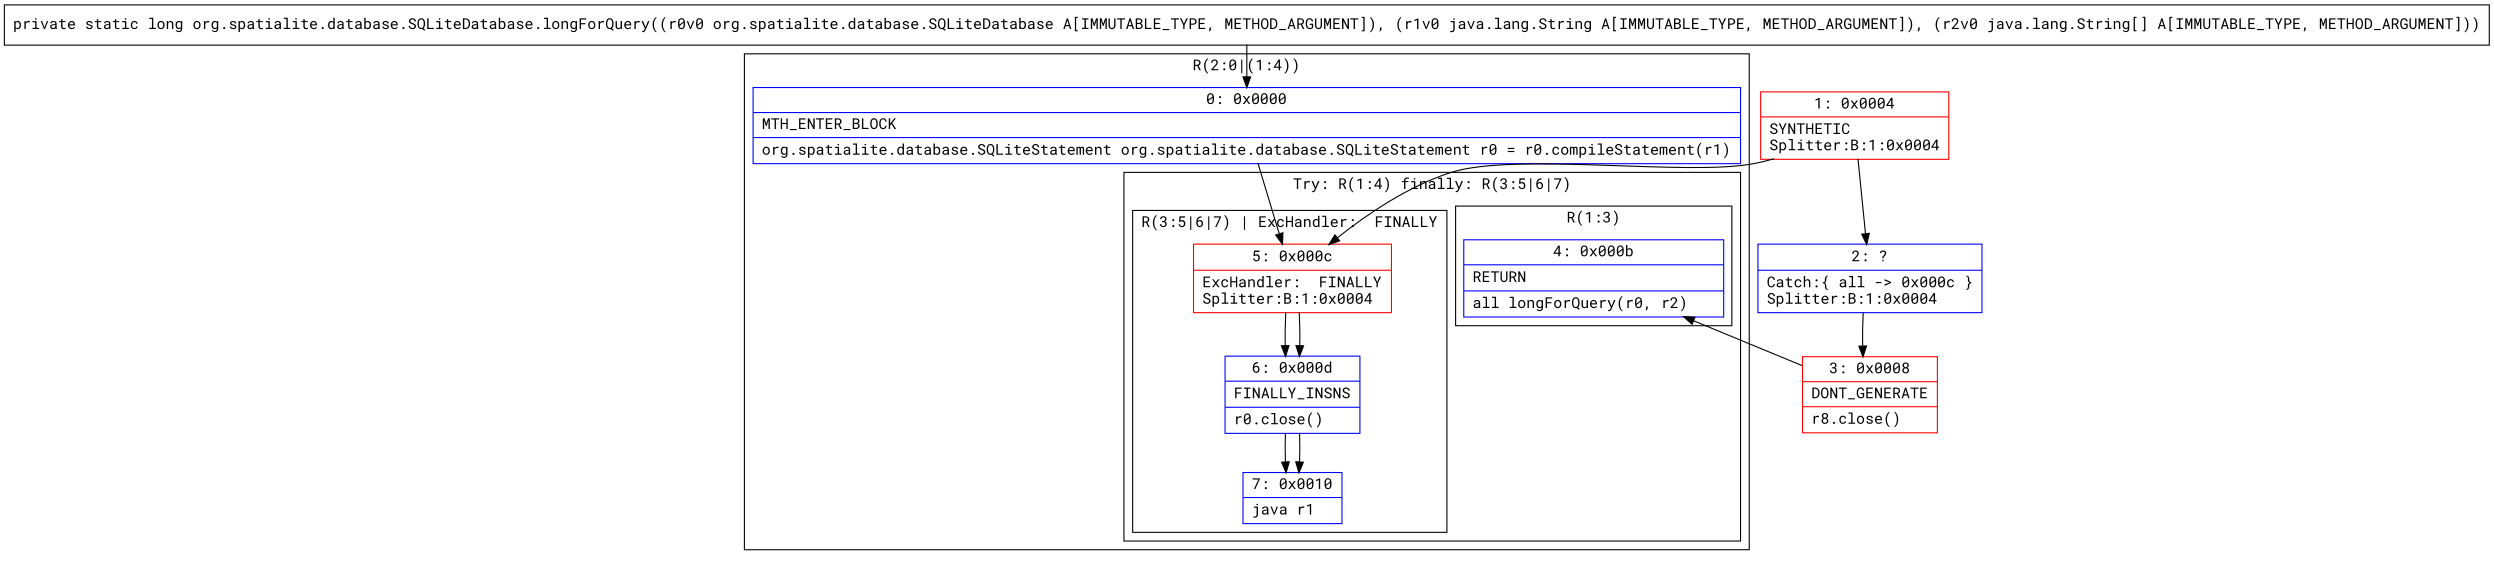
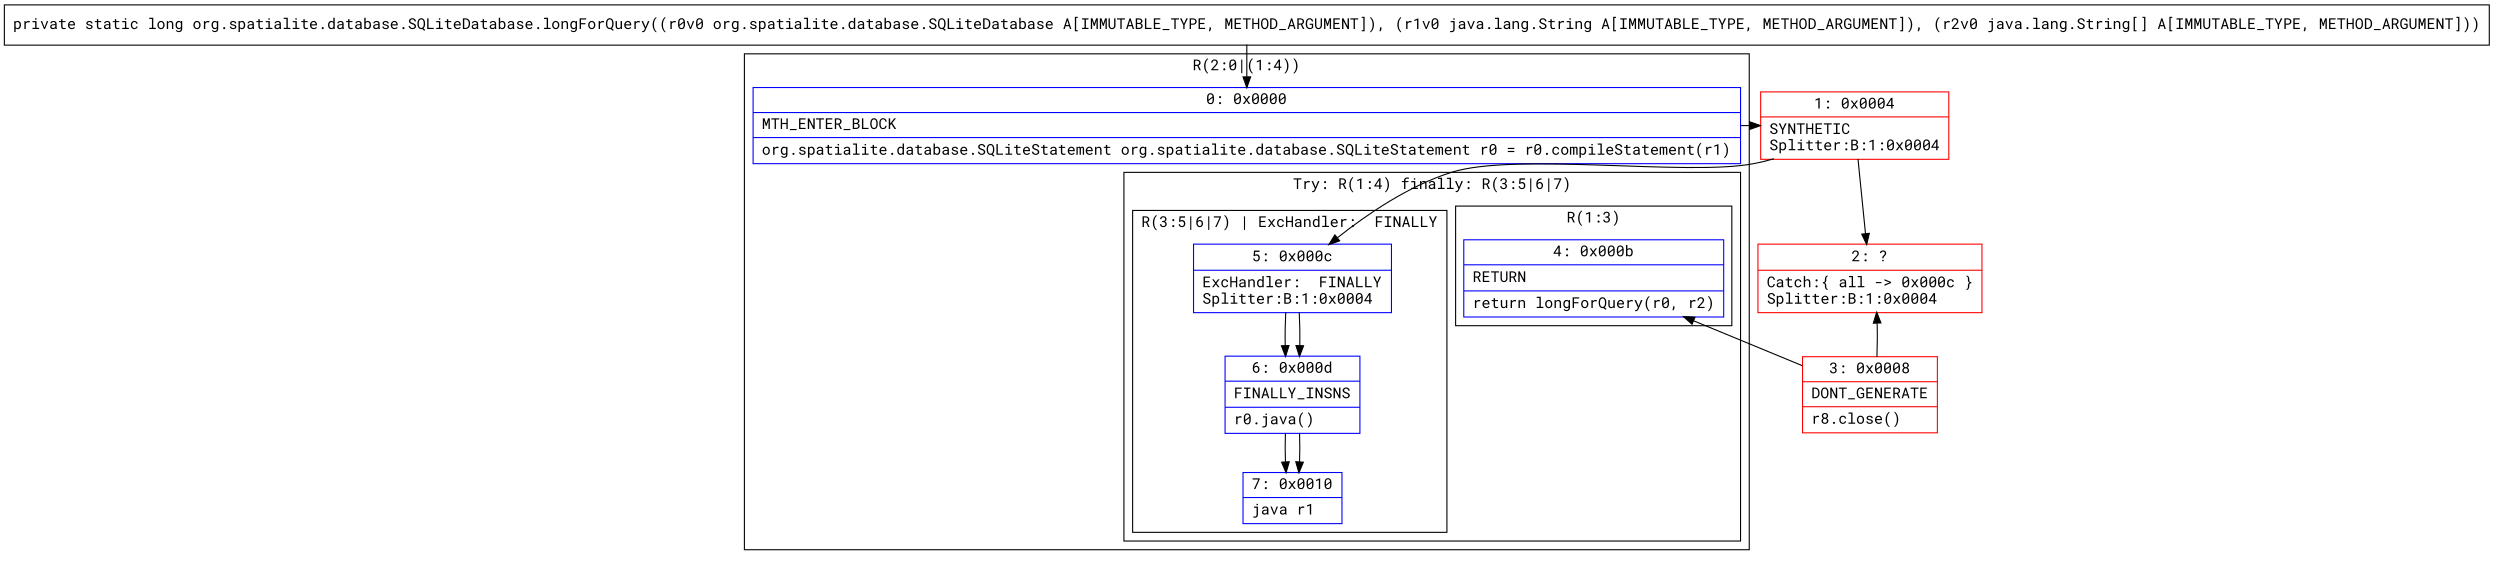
edge "0: 0x0000" -> "5: 0x000c": now "0: 0x0000" -> "1: 0x0004"
node "5: 0x000c": color red -> blue
node "2: ?": color blue -> red
node "4: 0x000b": text "all longForQuery(r0, r2)" -> "return longForQuery(r0, r2)"
edge "2: ?" -> "3: 0x0008": reversed
node "6: 0x000d": text "r0.close()" -> "r0.java()"
